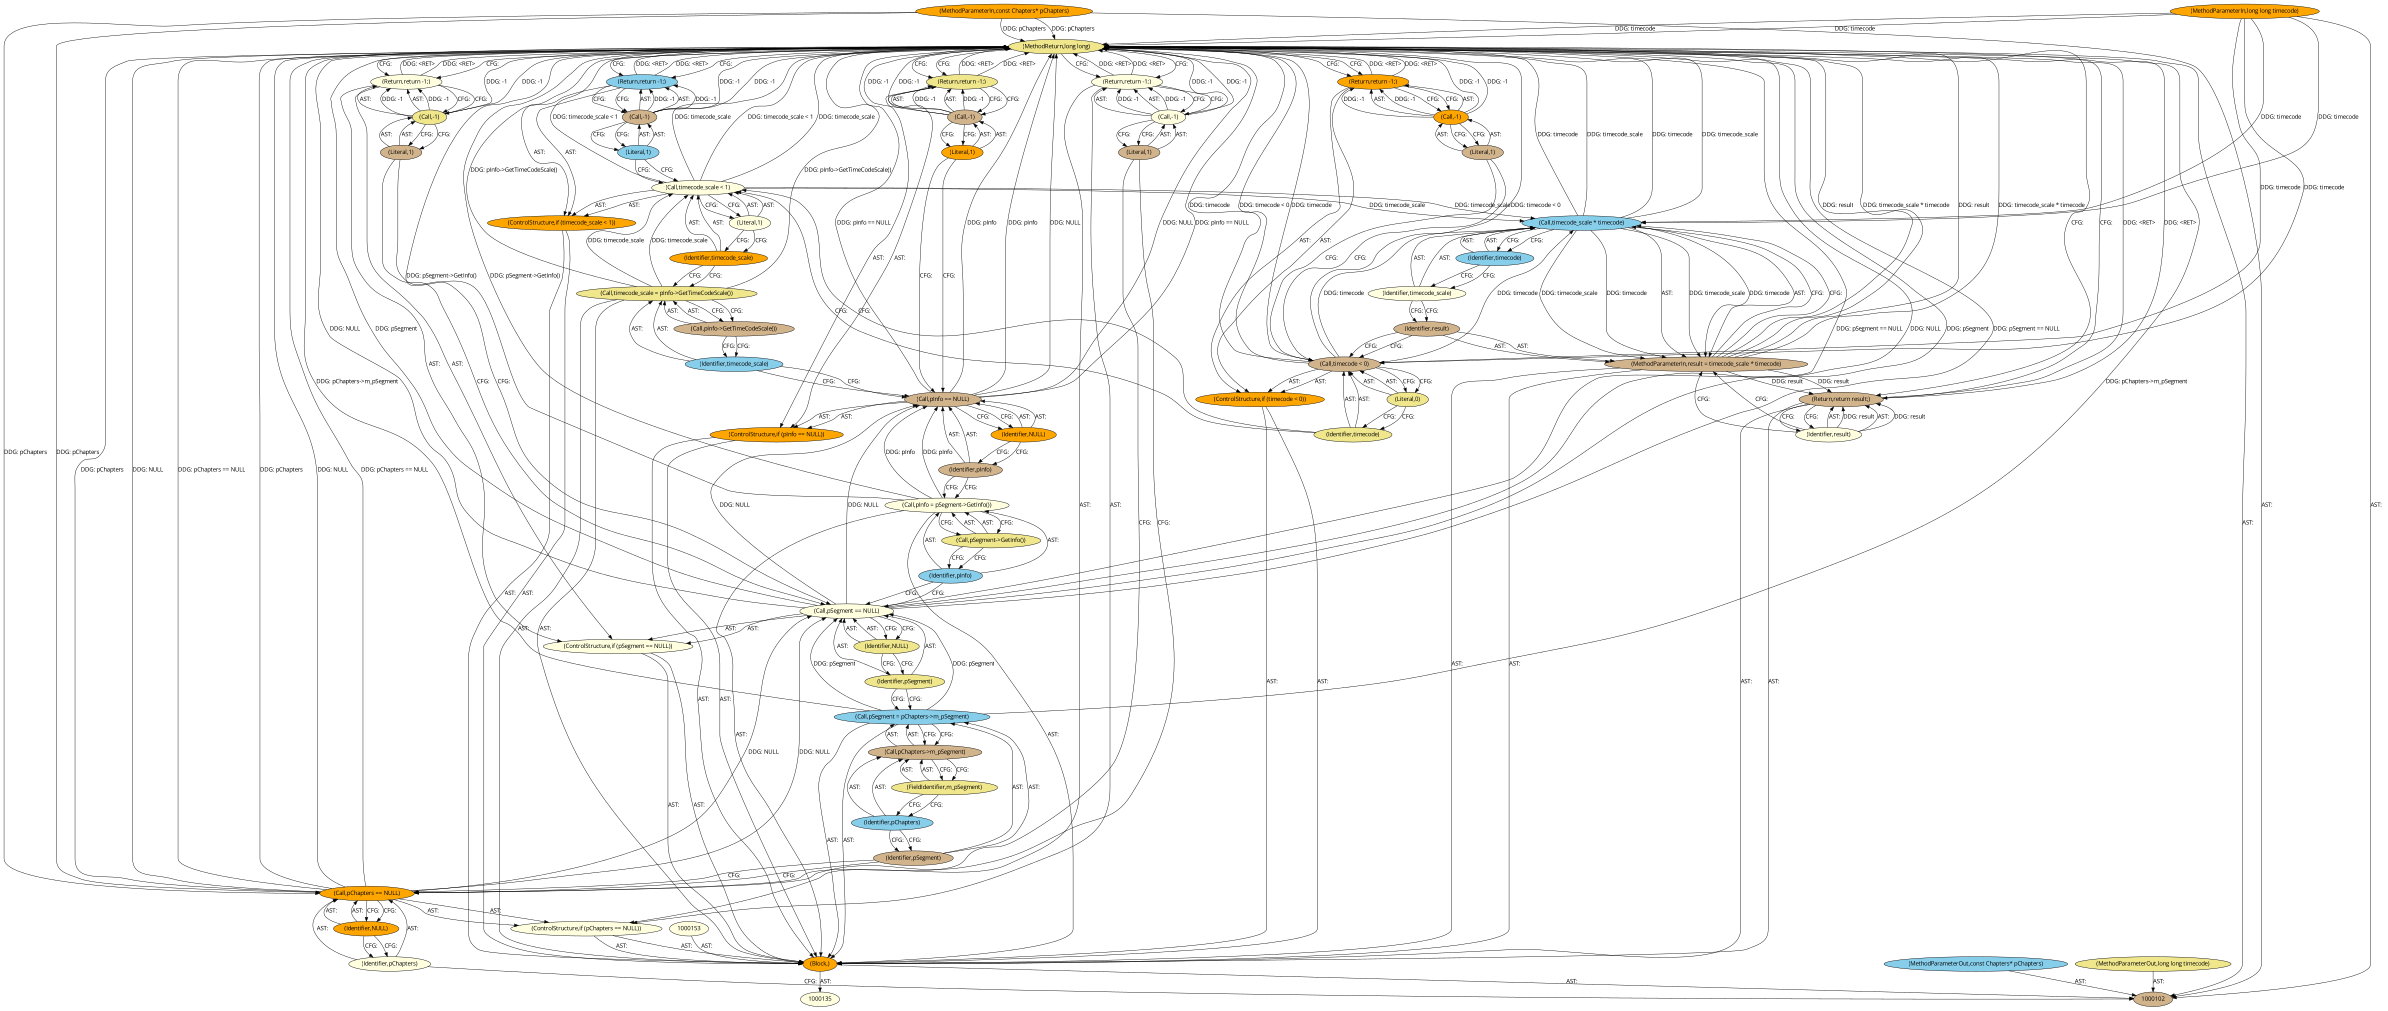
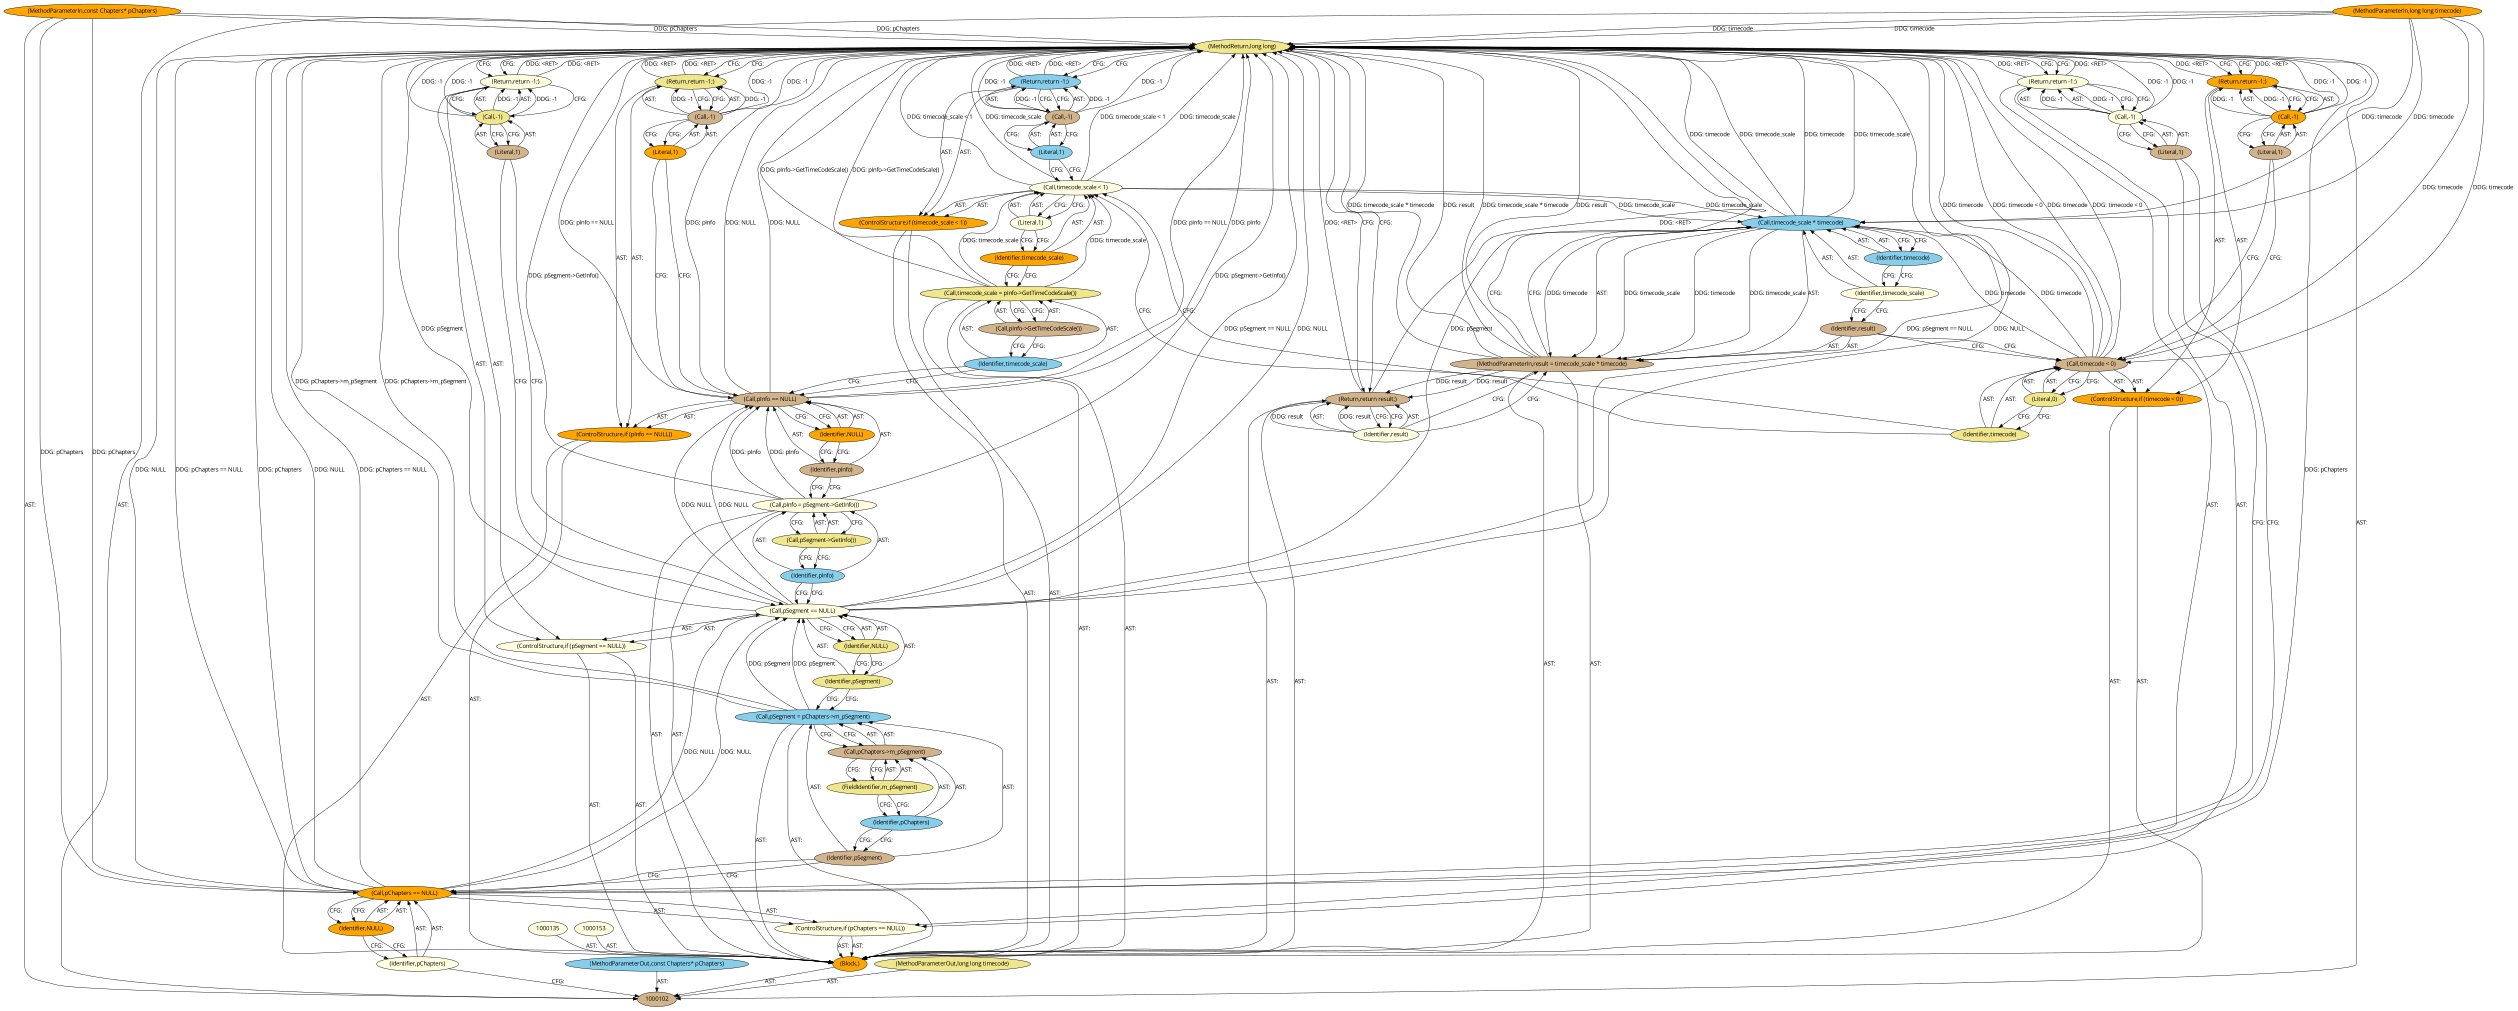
edge "(Block,)" -> "1000135": reversed
